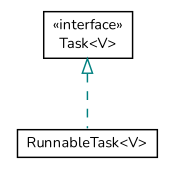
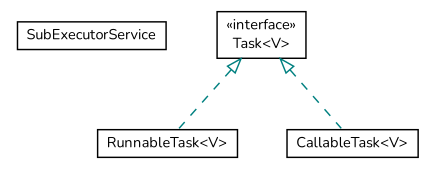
node "SubExecutorService": added
node "CallableTask<V>": added
